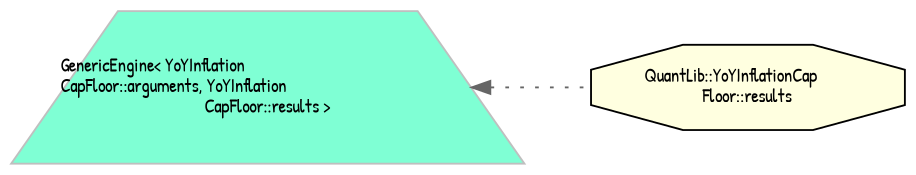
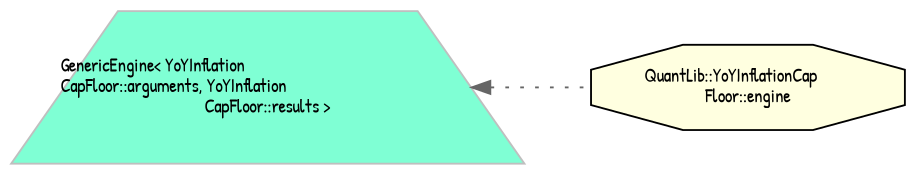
node "QuantLib::YoYInflationCap Floor::results": label "QuantLib::YoYInflationCap Floor::results" -> "QuantLib::YoYInflationCap Floor::engine"
